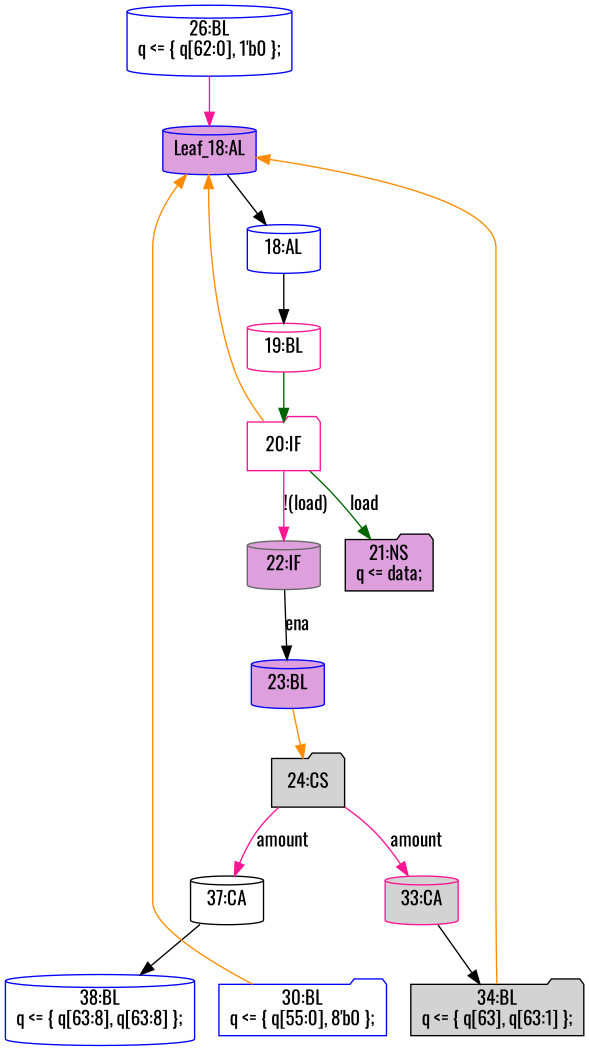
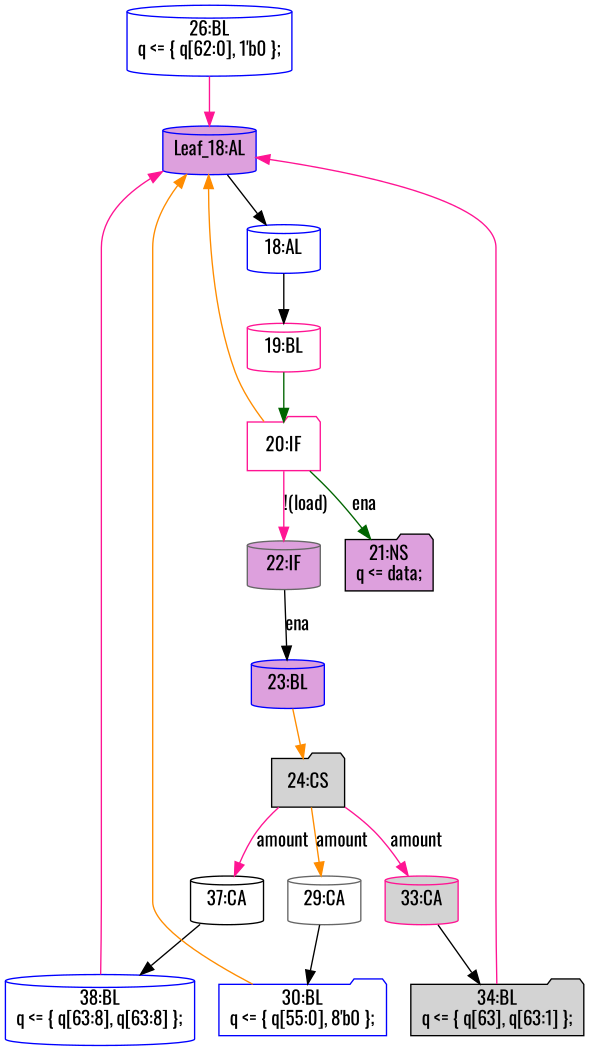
edge "34:BL q <= { q[63], q[63:1] };" -> "Leaf_18:AL": color darkorange -> deeppink
edge "20:IF" -> "21:NS q <= data;": label "load" -> "ena"
edge "38:BL q <= { q[63:8], q[63:8] };" -> "Leaf_18:AL": added
node "29:CA": added
